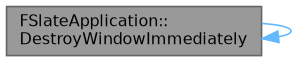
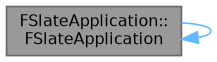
node "FSlateApplication:: DestroyWindowImmediately": label "FSlateApplication:: DestroyWindowImmediately" -> "FSlateApplication:: FSlateApplication"
